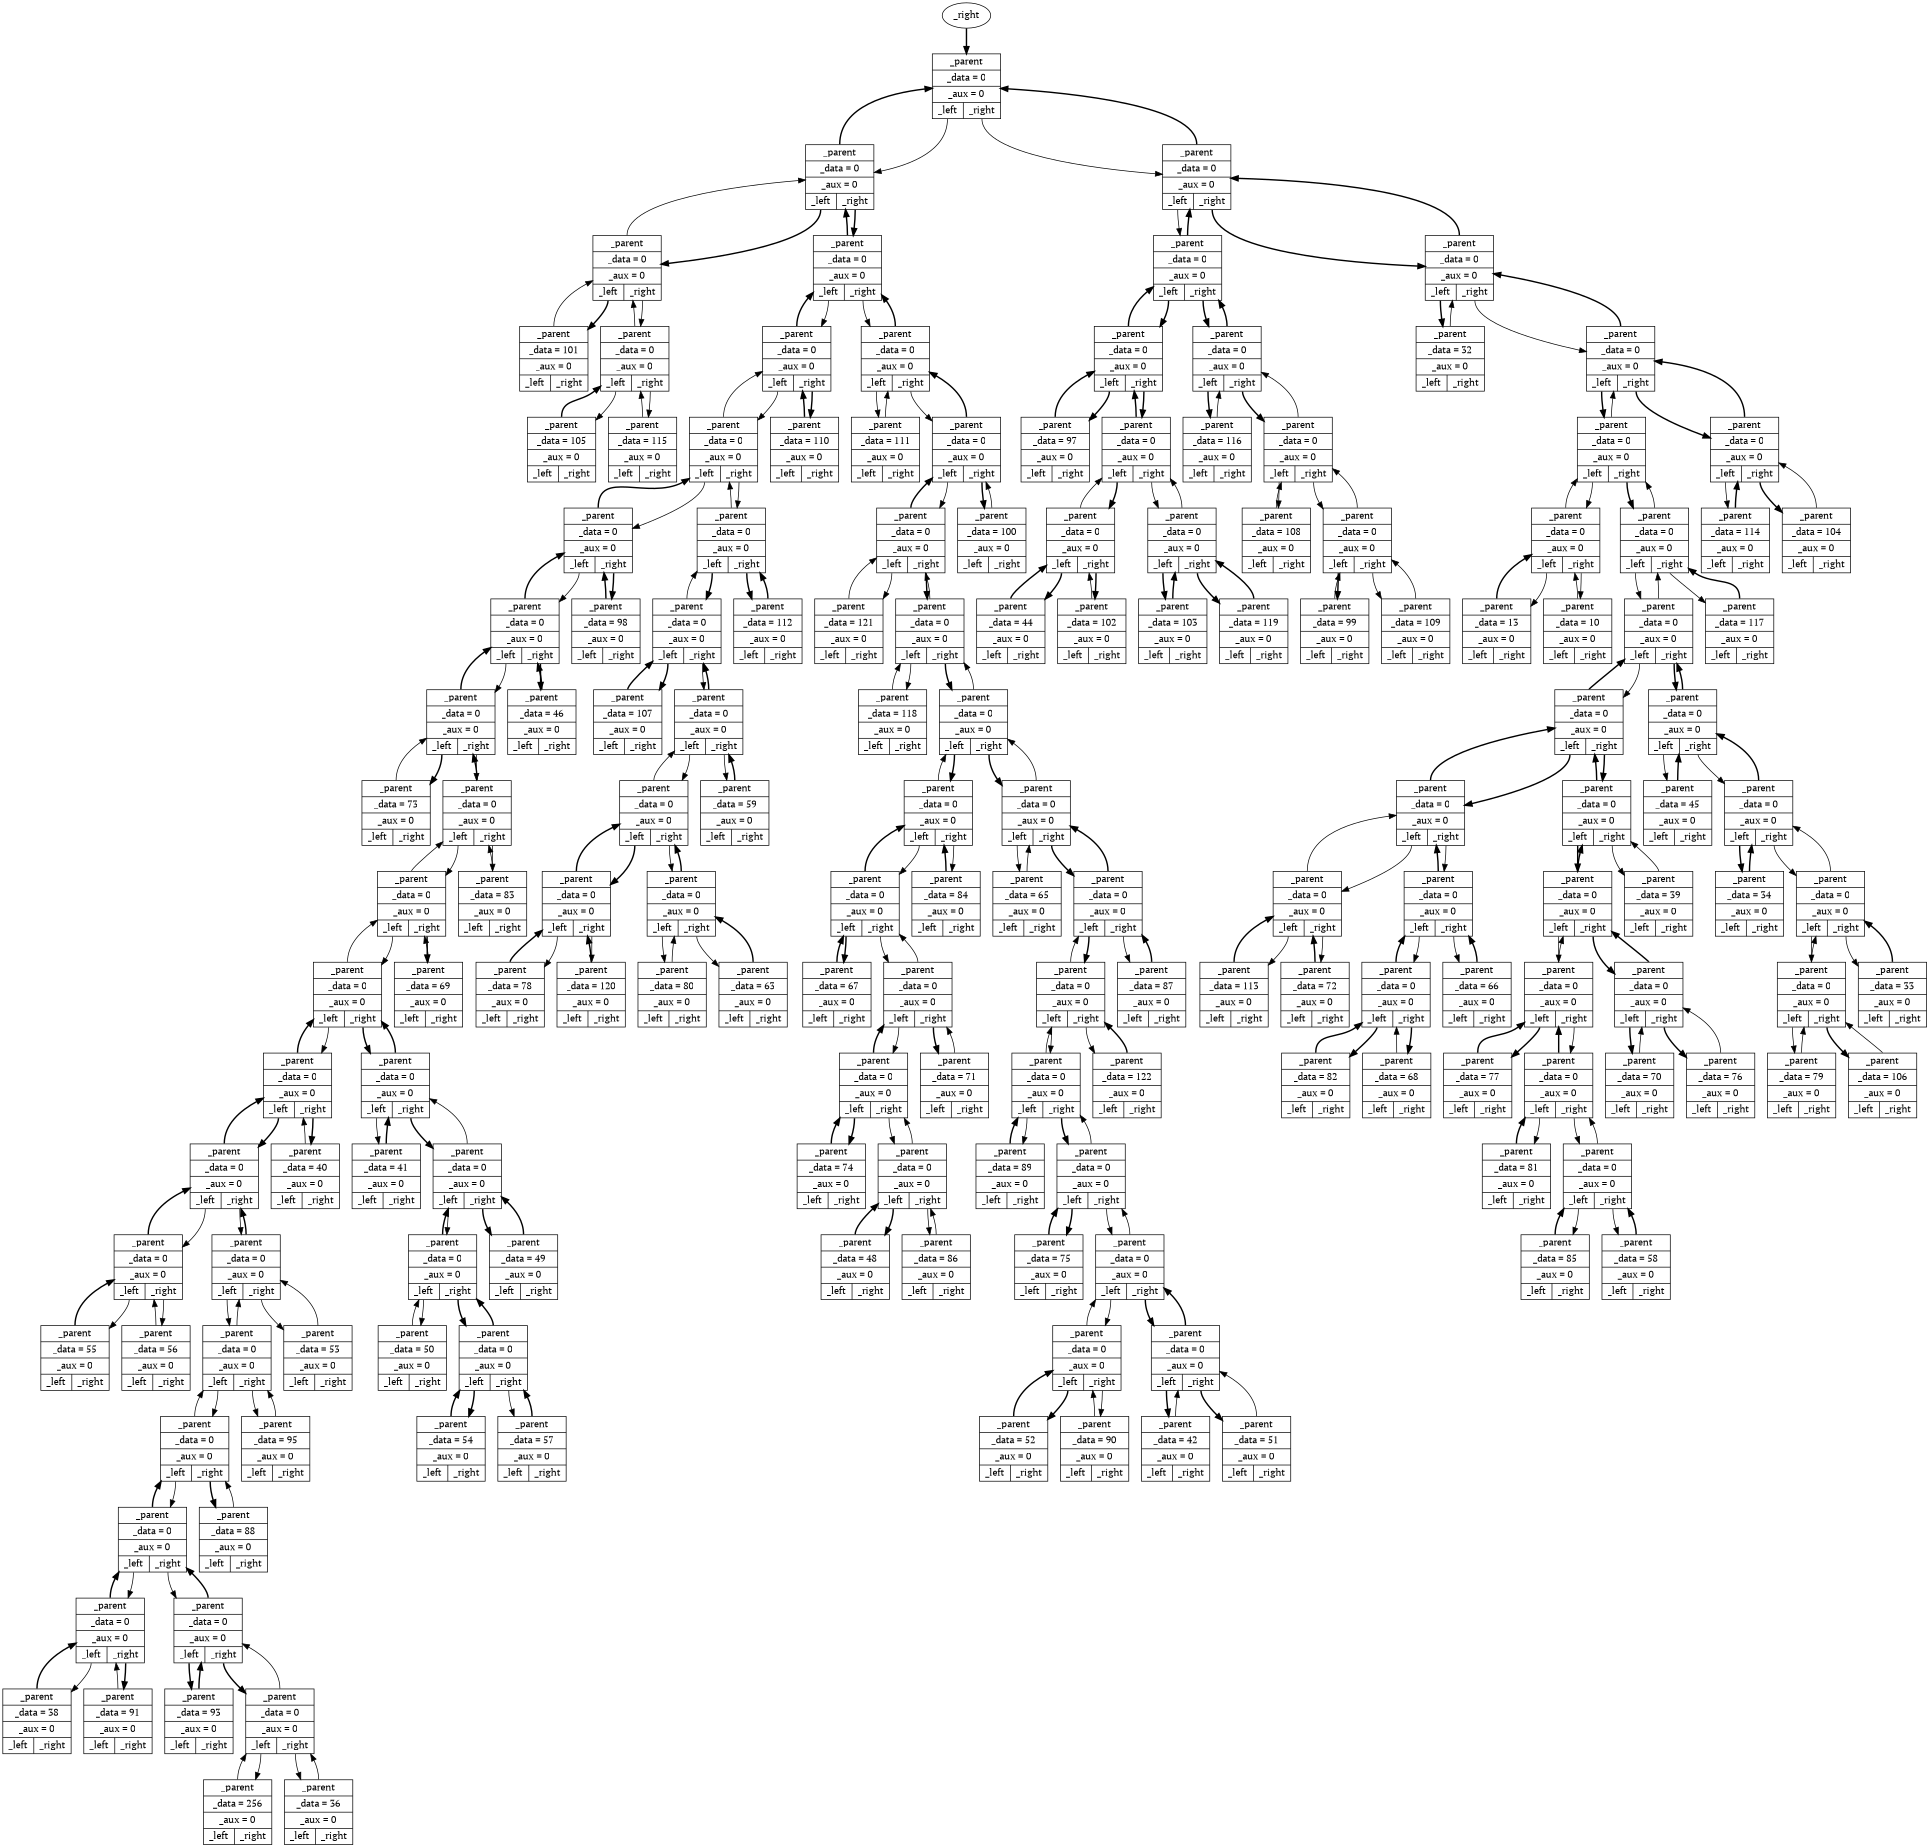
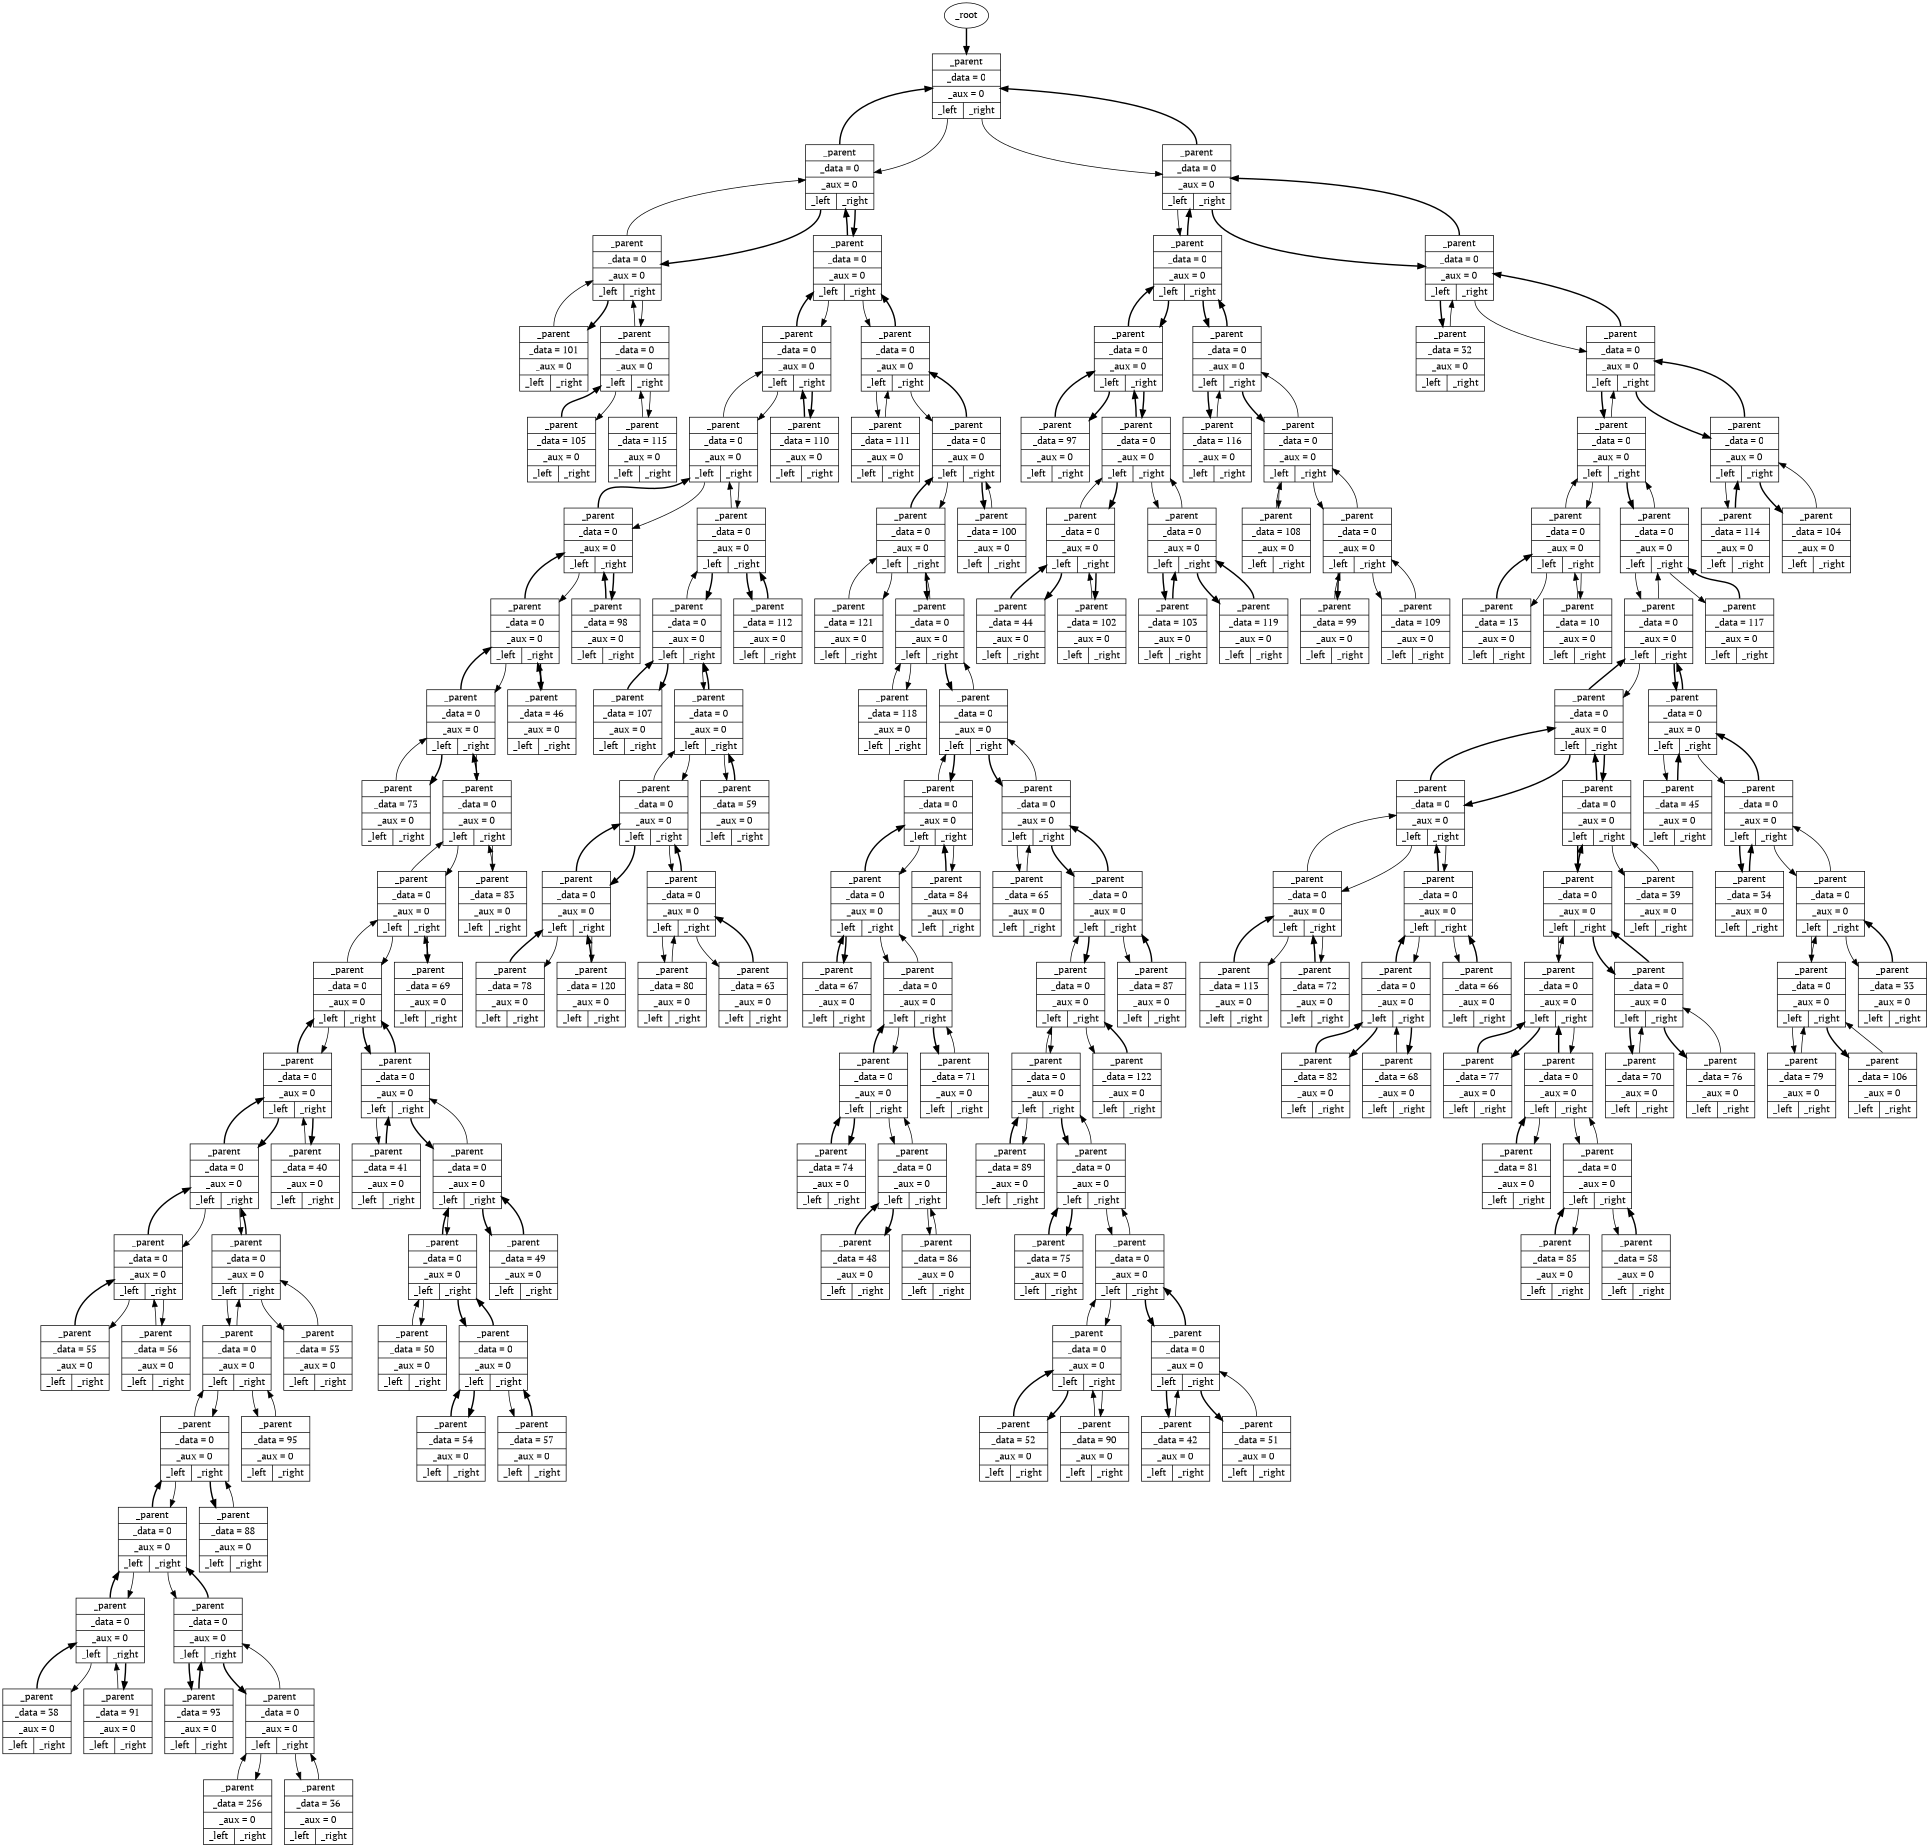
node "_right": label "_right" -> "_root"
